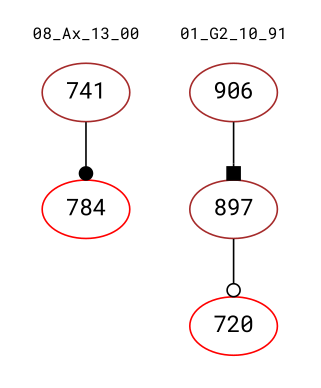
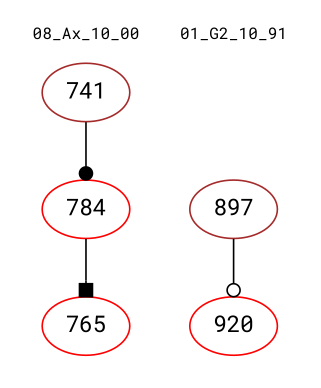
cluster "08_Ax_13_00": label "08_Ax_13_00" -> "08_Ax_10_00"
node "906": removed
node "765": added
node "720": label "720" -> "920"
